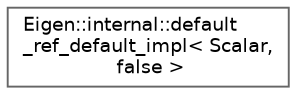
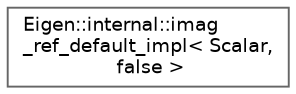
node "Eigen::internal::default _ref_default_impl< Scalar, false >": label "Eigen::internal::default _ref_default_impl< Scalar, false >" -> "Eigen::internal::imag _ref_default_impl< Scalar, false >"
